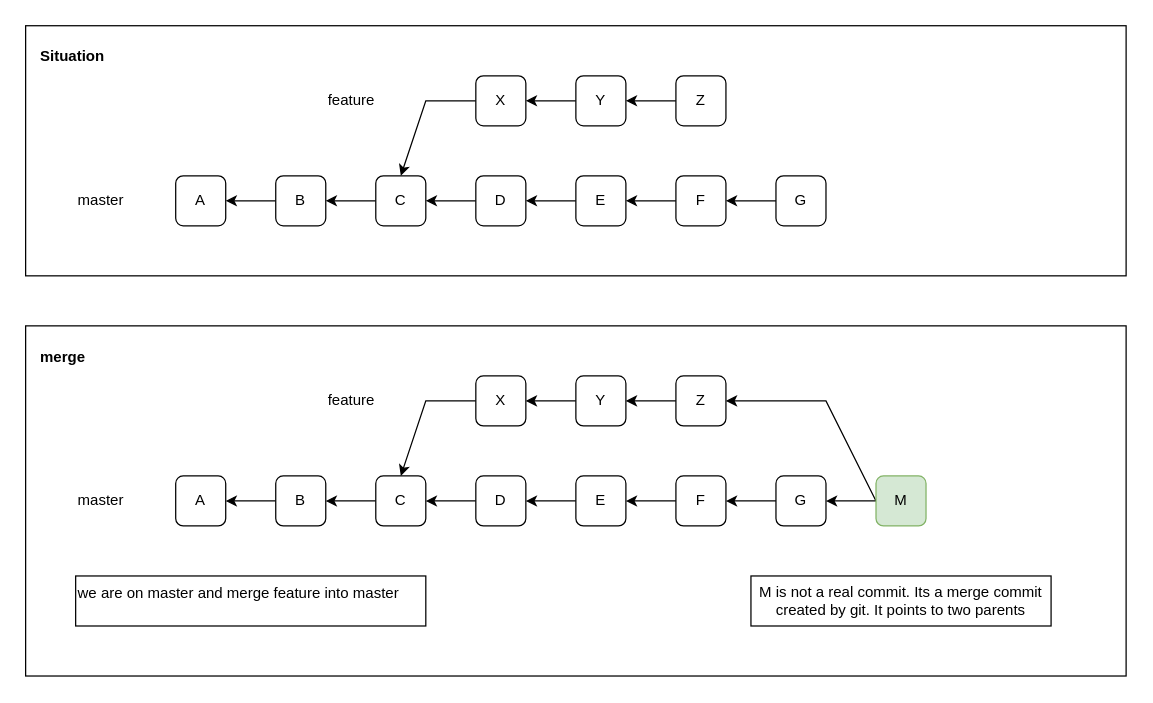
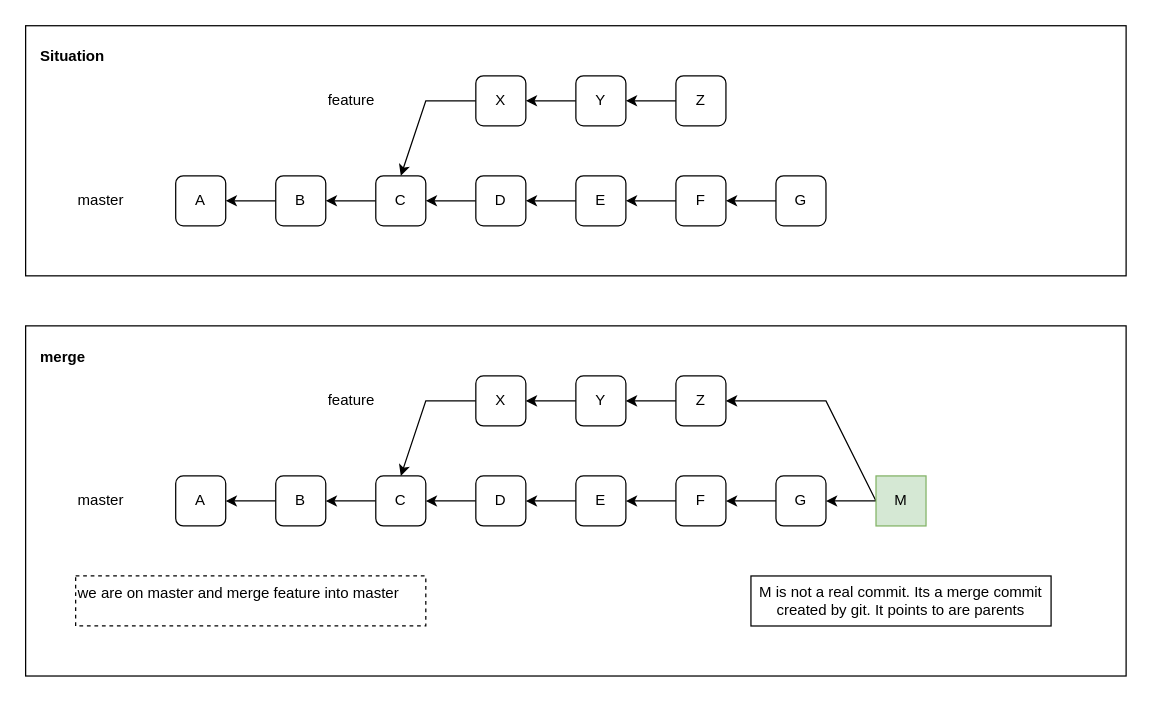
node "M": shape rounded rectangle -> rectangle
node "we are on master and merge feature into master": style solid -> dashed
node "M is not a real commit. Its a merge commit created by git. It points to two parents": label "M is not a real commit. Its a merge commit created by git. It points to two parents" -> "M is not a real commit. Its a merge commit created by git. It points to are parents"
